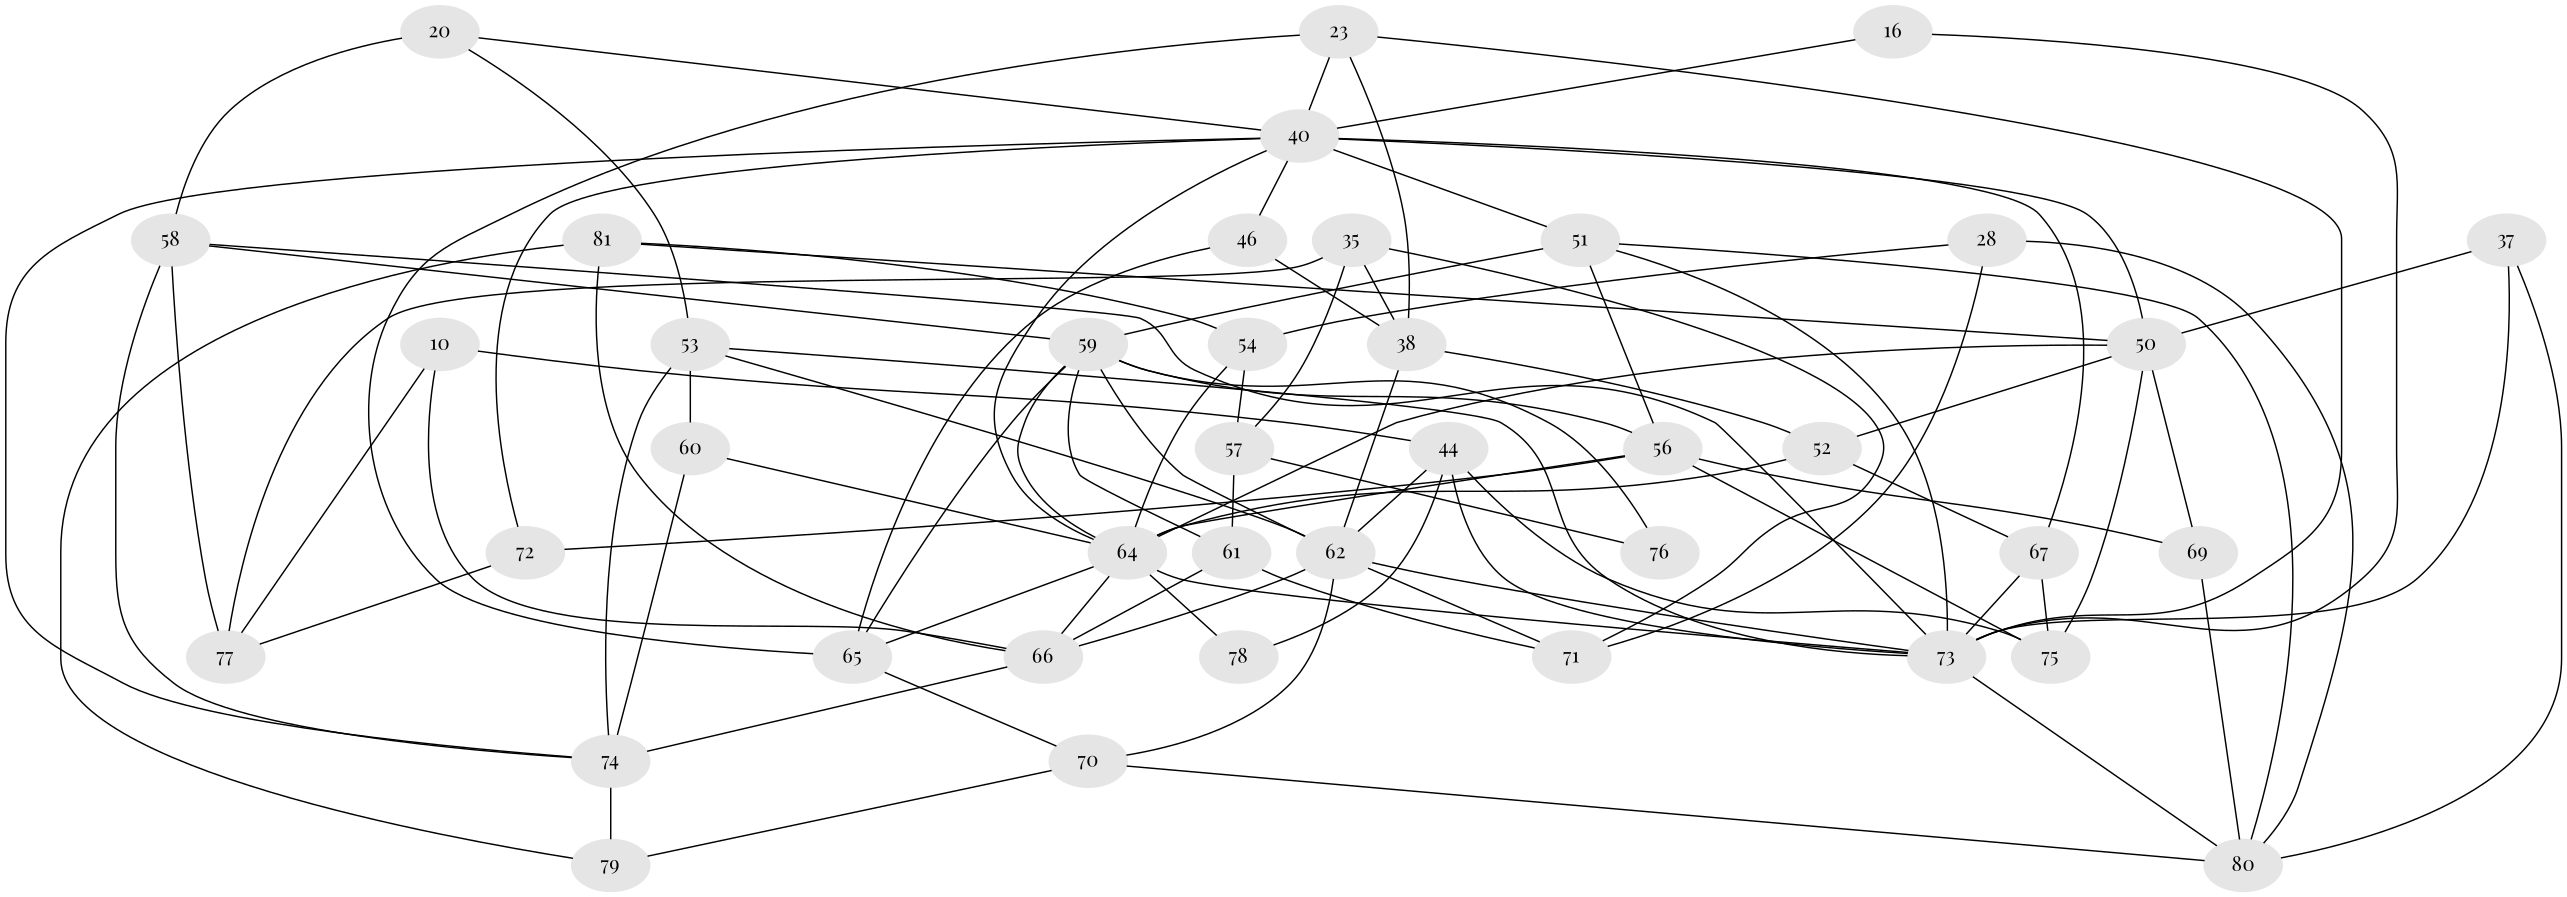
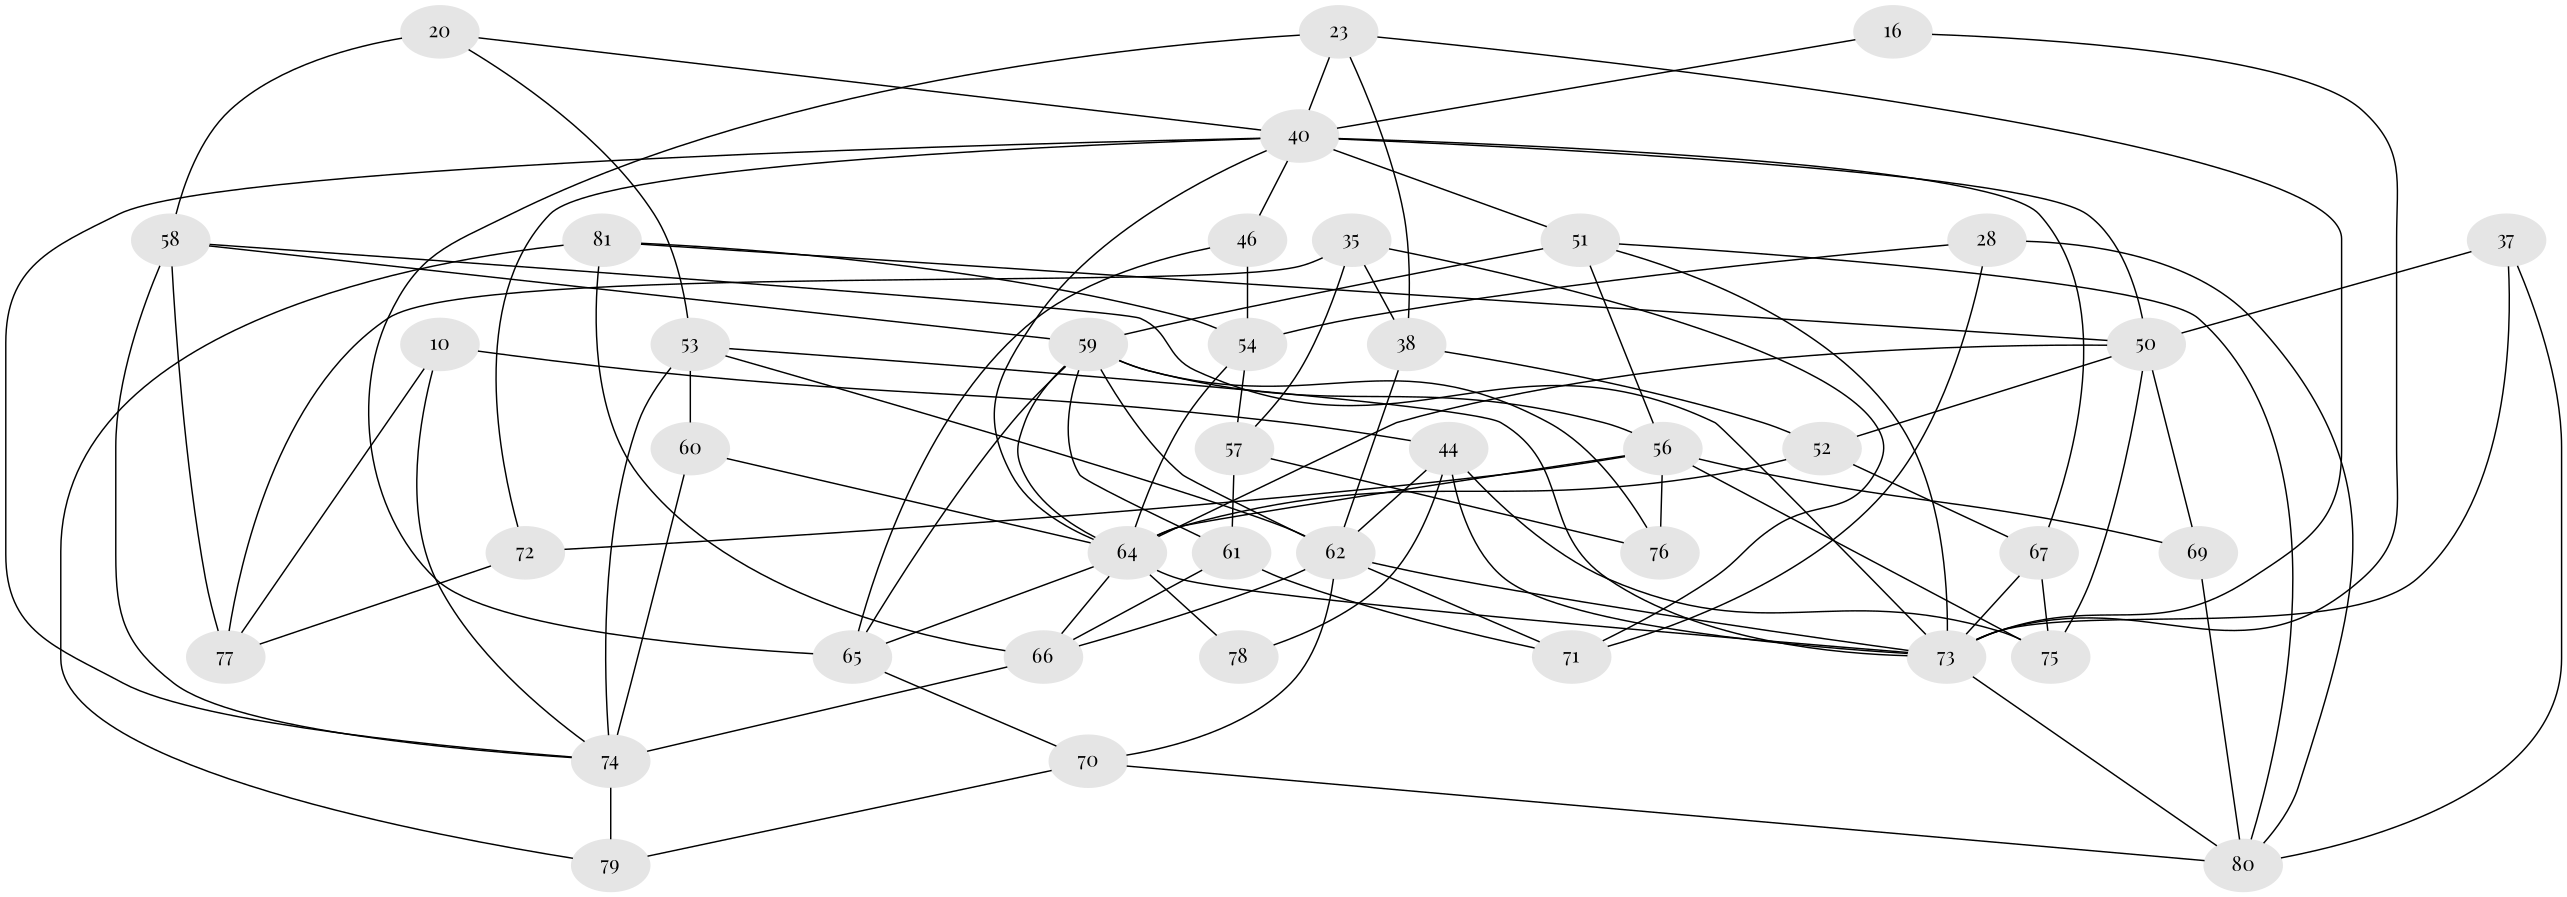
edge "46" -- "38": now "46" -- "54"
edge "56" -- "76": added
edge "10" -- "66": now "10" -- "74"
